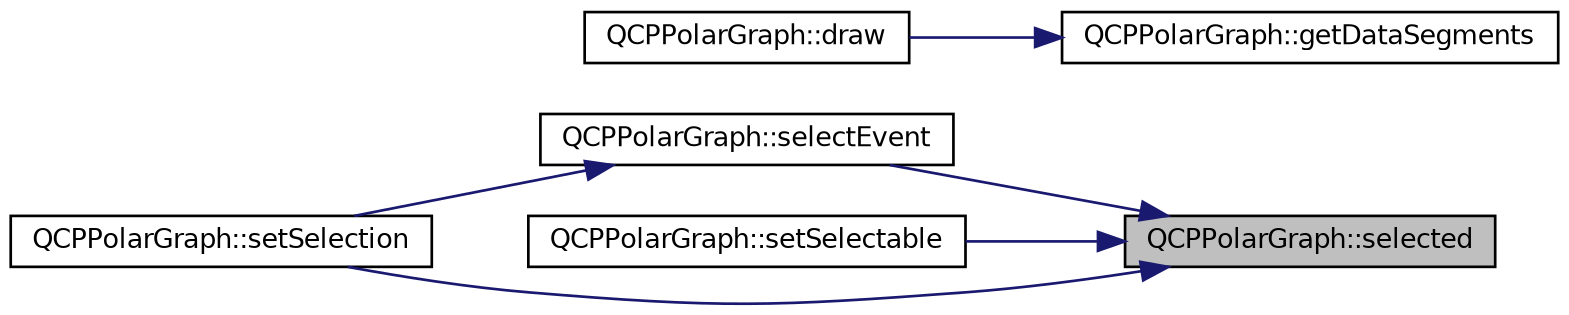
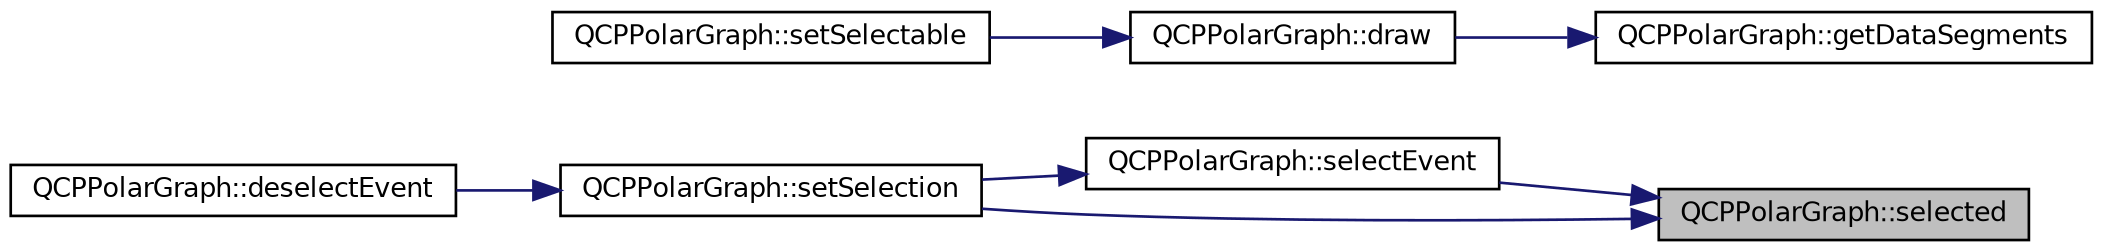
node "QCPPolarGraph::deselectEvent": added
edge "QCPPolarGraph::setSelectable" -> "QCPPolarGraph::selected": now "QCPPolarGraph::setSelectable" -> "QCPPolarGraph::draw"
